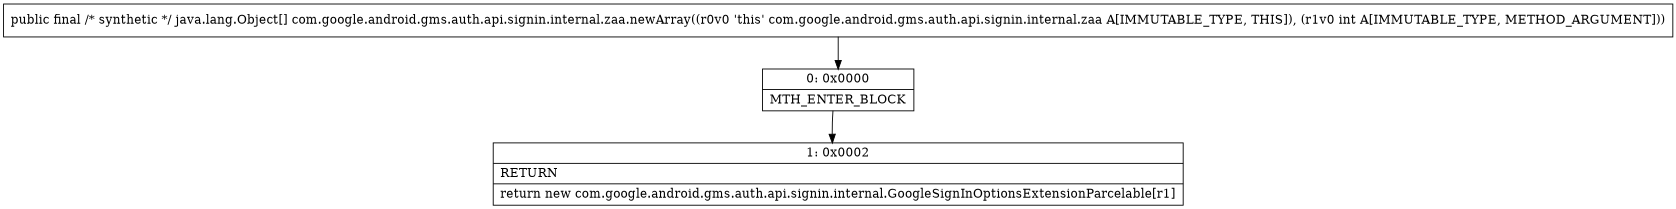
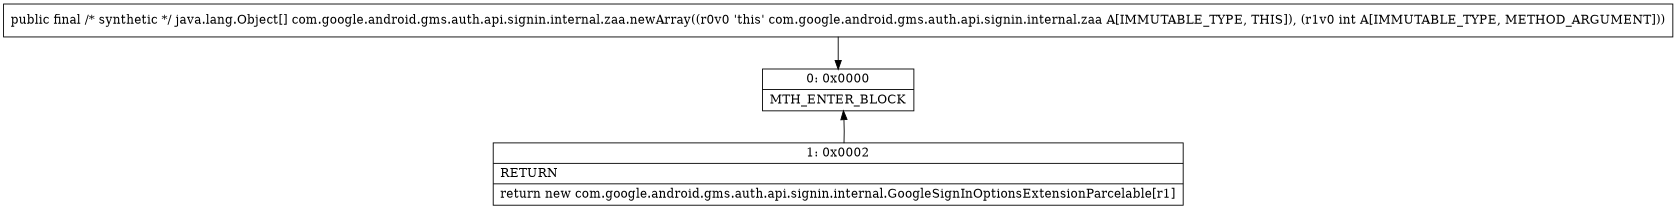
edge "0: 0x0000" -> "1: 0x0002": reversed
